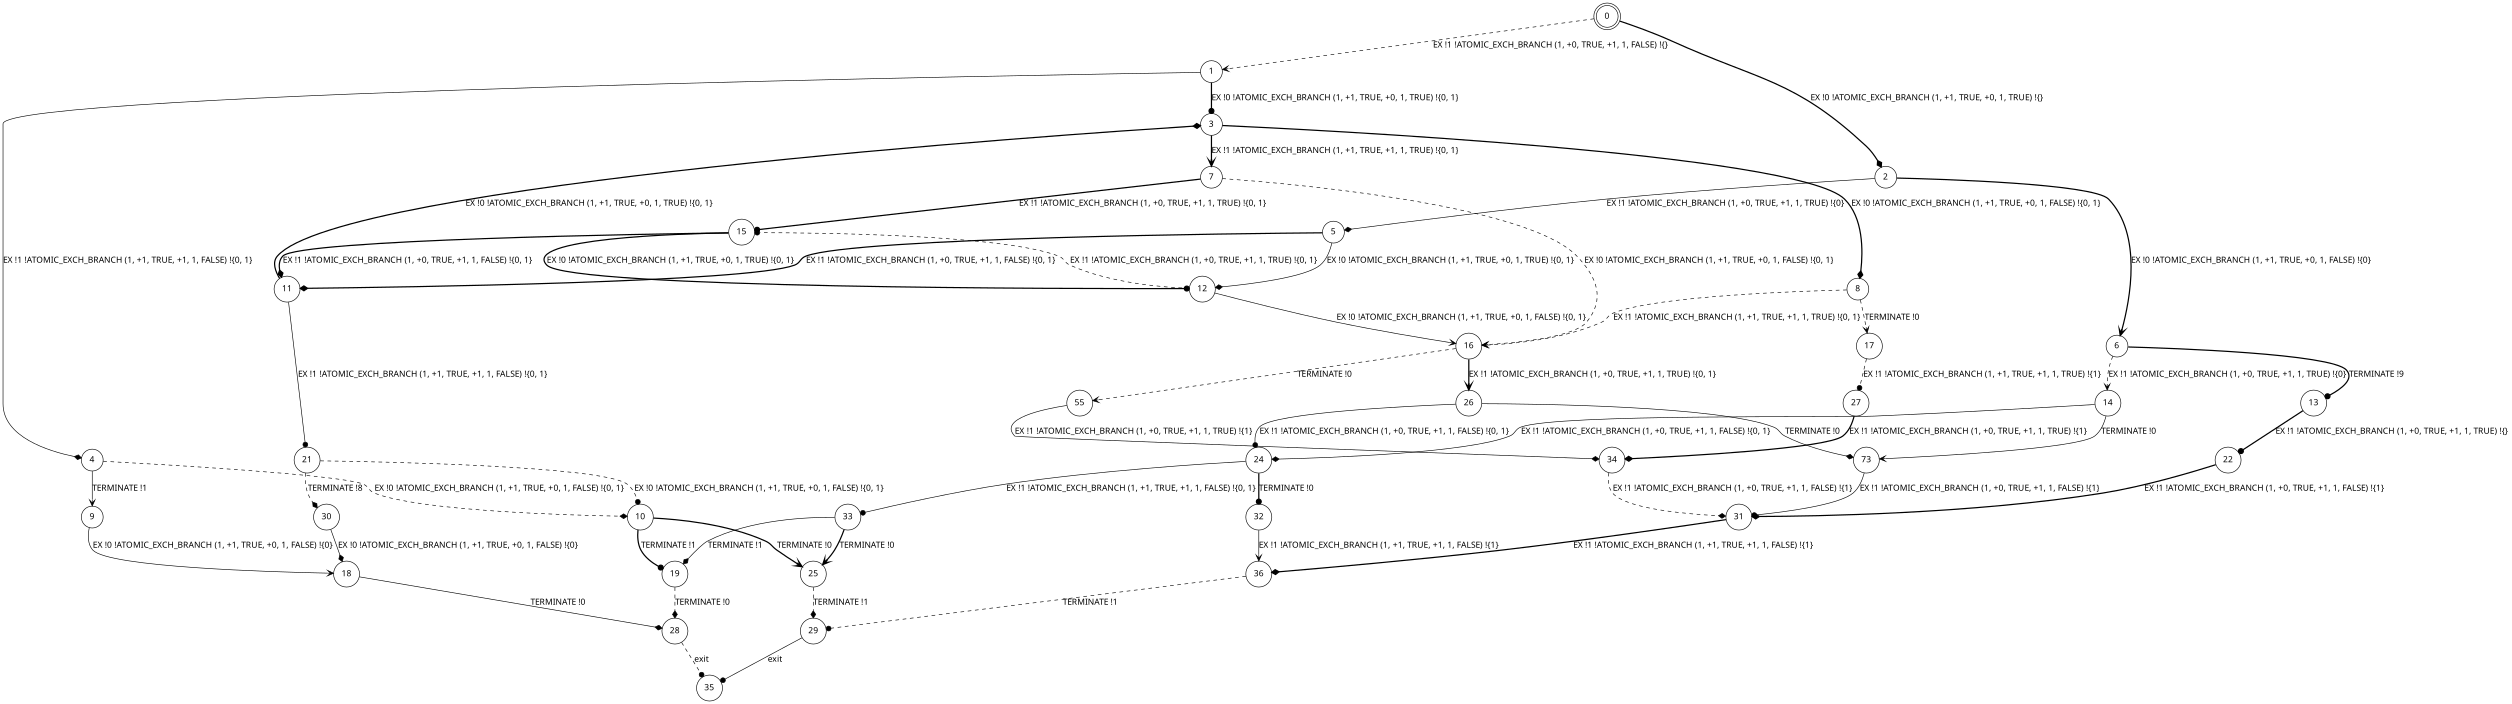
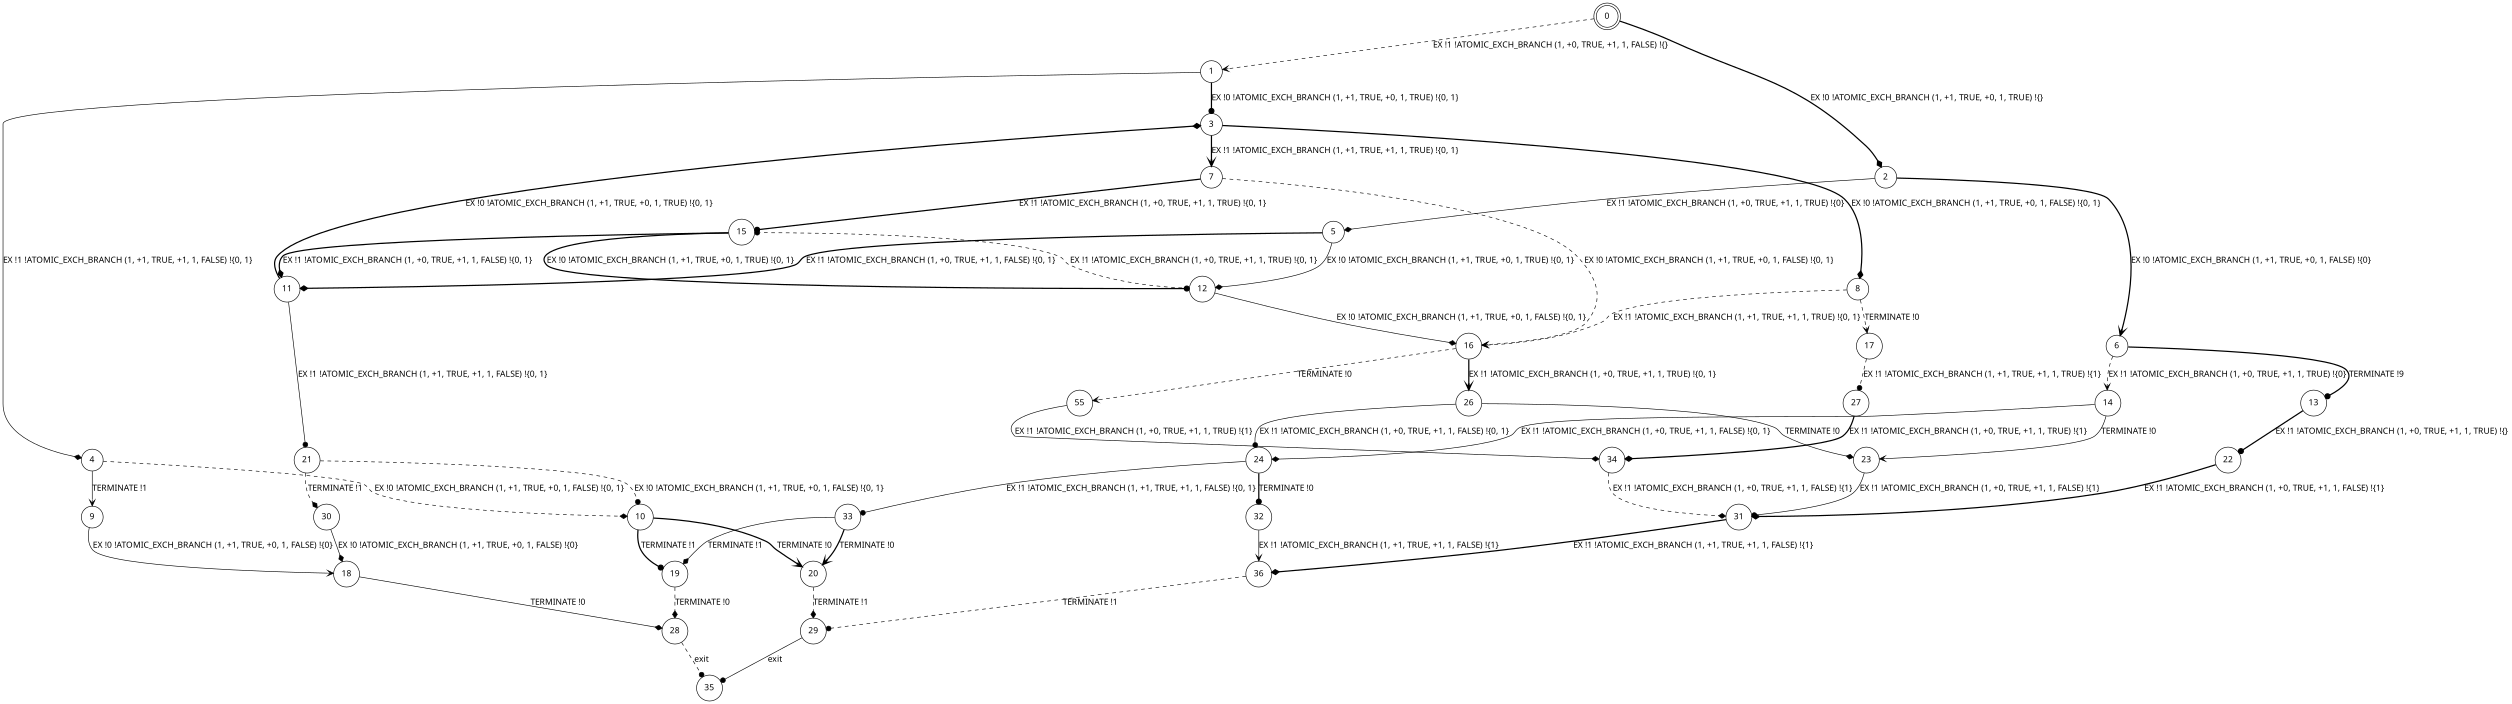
edge "12" -> "16": arrowhead vee -> diamond
node "73": label "73" -> "23"
edge "21" -> "30": label "TERMINATE !8" -> "TERMINATE !1"
node "25": label "25" -> "20"
